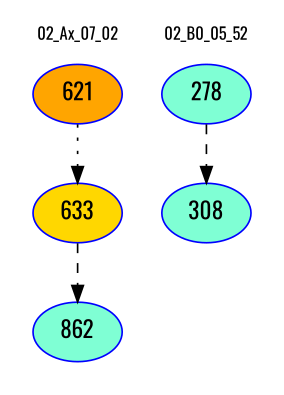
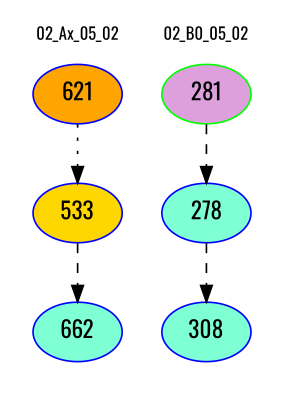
cluster "02_Ax_07_02": label "02_Ax_07_02" -> "02_Ax_05_02"
cluster "02_B0_05_52": label "02_B0_05_52" -> "02_B0_05_02"
node "281": added
node "633": label "633" -> "533"
node "862": label "862" -> "662"
